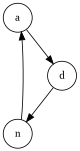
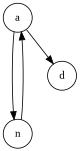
edge "d" -> "n": now "a" -> "n"
